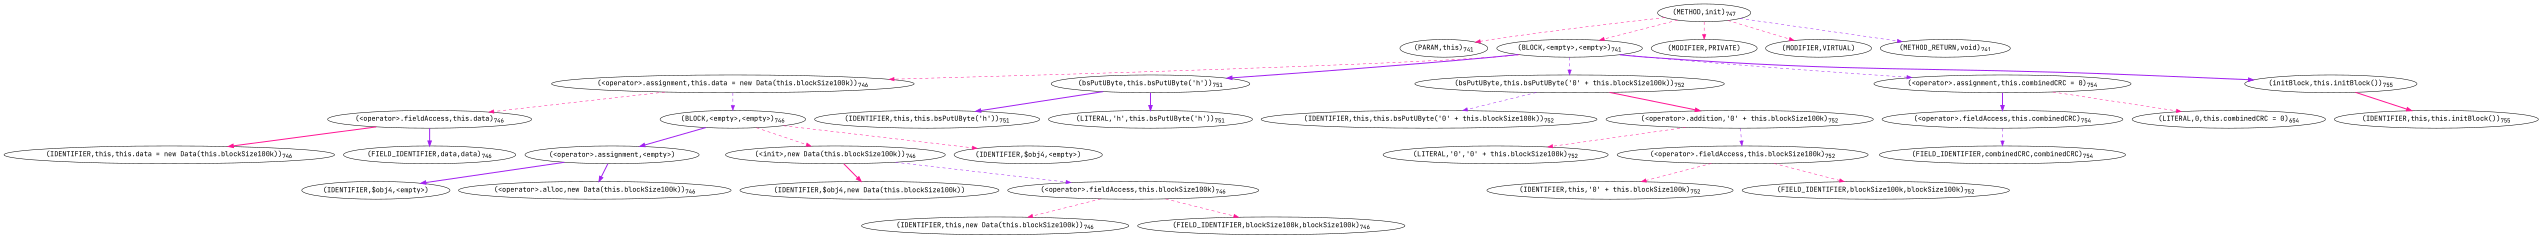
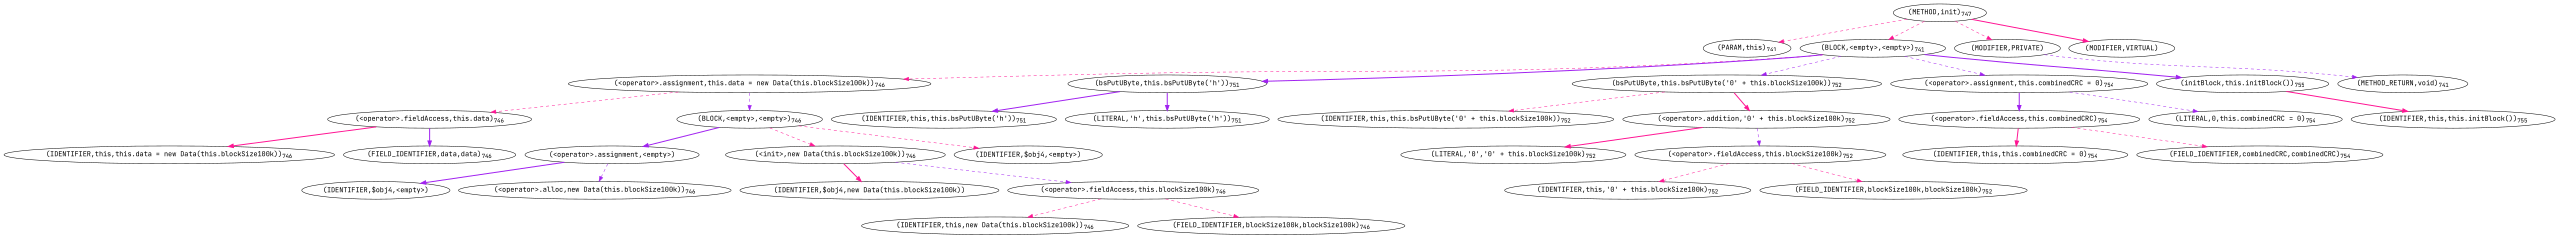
edge "(METHOD,init)" -> "(MODIFIER,VIRTUAL)": style dashed -> bold
edge "(METHOD,init)" -> "(METHOD_RETURN,void)": now "(MODIFIER,PRIVATE)" -> "(METHOD_RETURN,void)"
edge "(bsPutUByte,this.bsPutUByte('0' + this.blockSize100k))" -> "(IDENTIFIER,this,this.bsPutUByte('0' + this.blockSize100k))": color purple -> deeppink
edge "(<operator>.assignment,this.combinedCRC = 0)" -> "(LITERAL,0,this.combinedCRC = 0)": color deeppink -> purple
node "(LITERAL,0,this.combinedCRC = 0)": text "654" -> "754"
edge "(<operator>.fieldAccess,this.combinedCRC)" -> "(FIELD_IDENTIFIER,combinedCRC,combinedCRC)": color purple -> deeppink
edge "(<operator>.addition,'0' + this.blockSize100k)" -> "(LITERAL,'0','0' + this.blockSize100k)": style dashed -> bold
node "(IDENTIFIER,this,this.combinedCRC = 0)": added
edge "(<operator>.assignment,<empty>)" -> "(<operator>.alloc,new Data(this.blockSize100k))": style bold -> dashed
